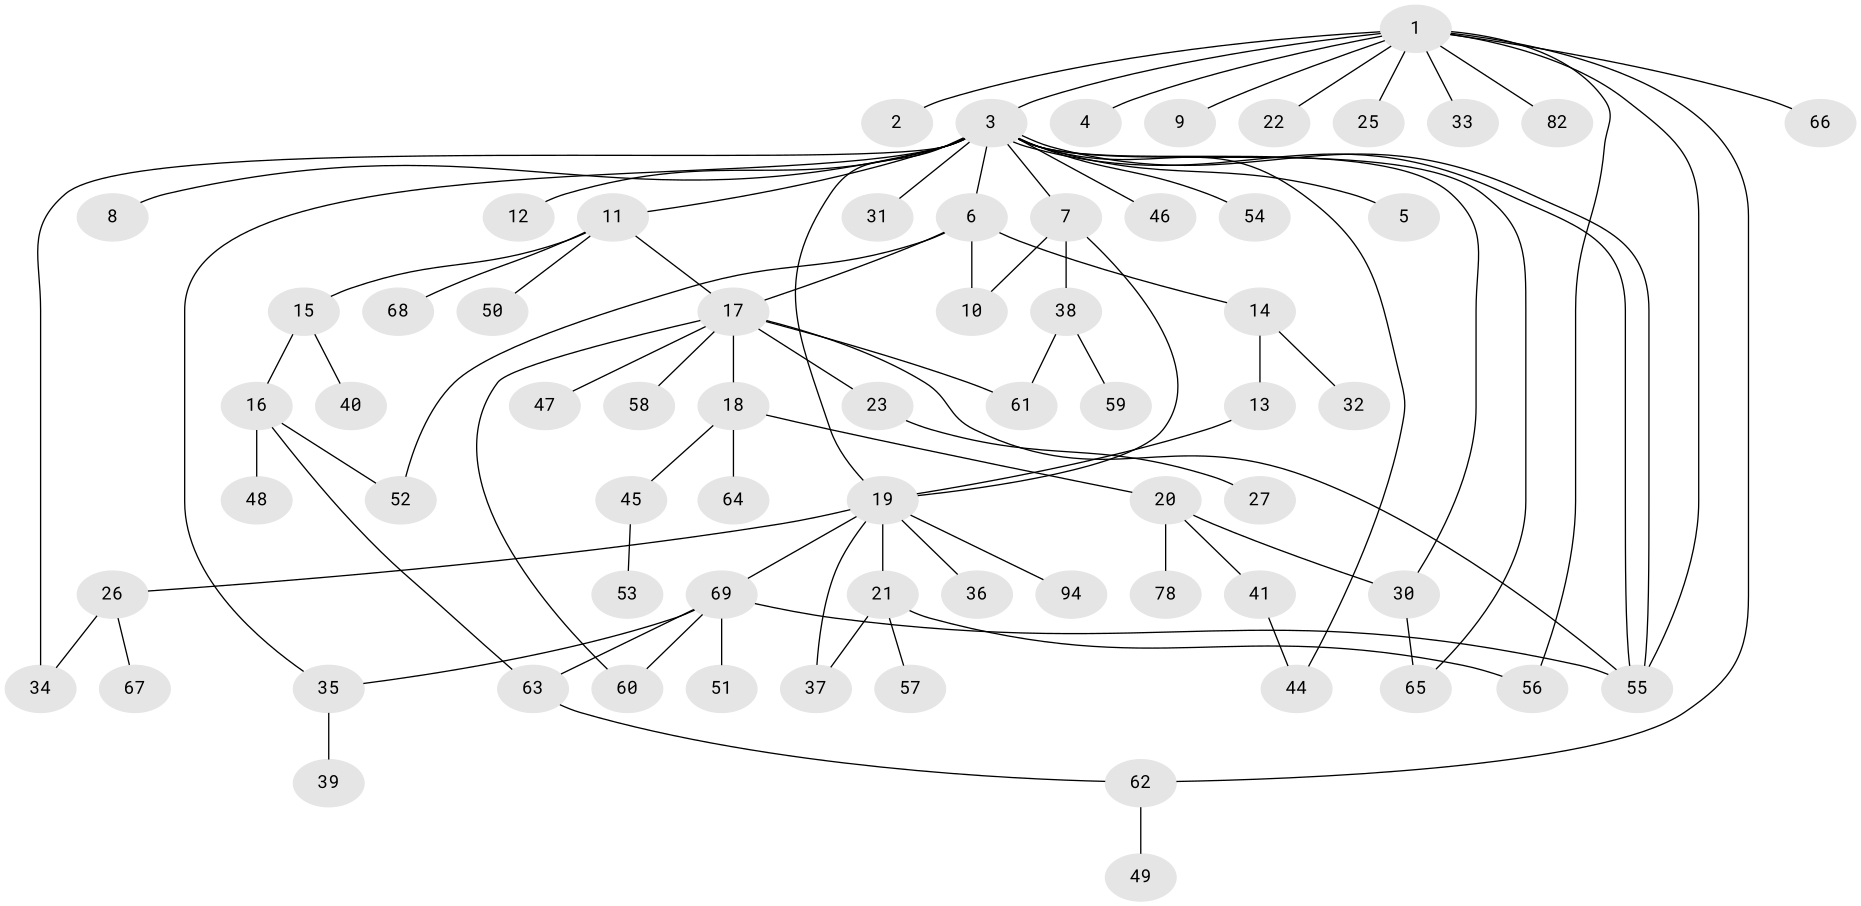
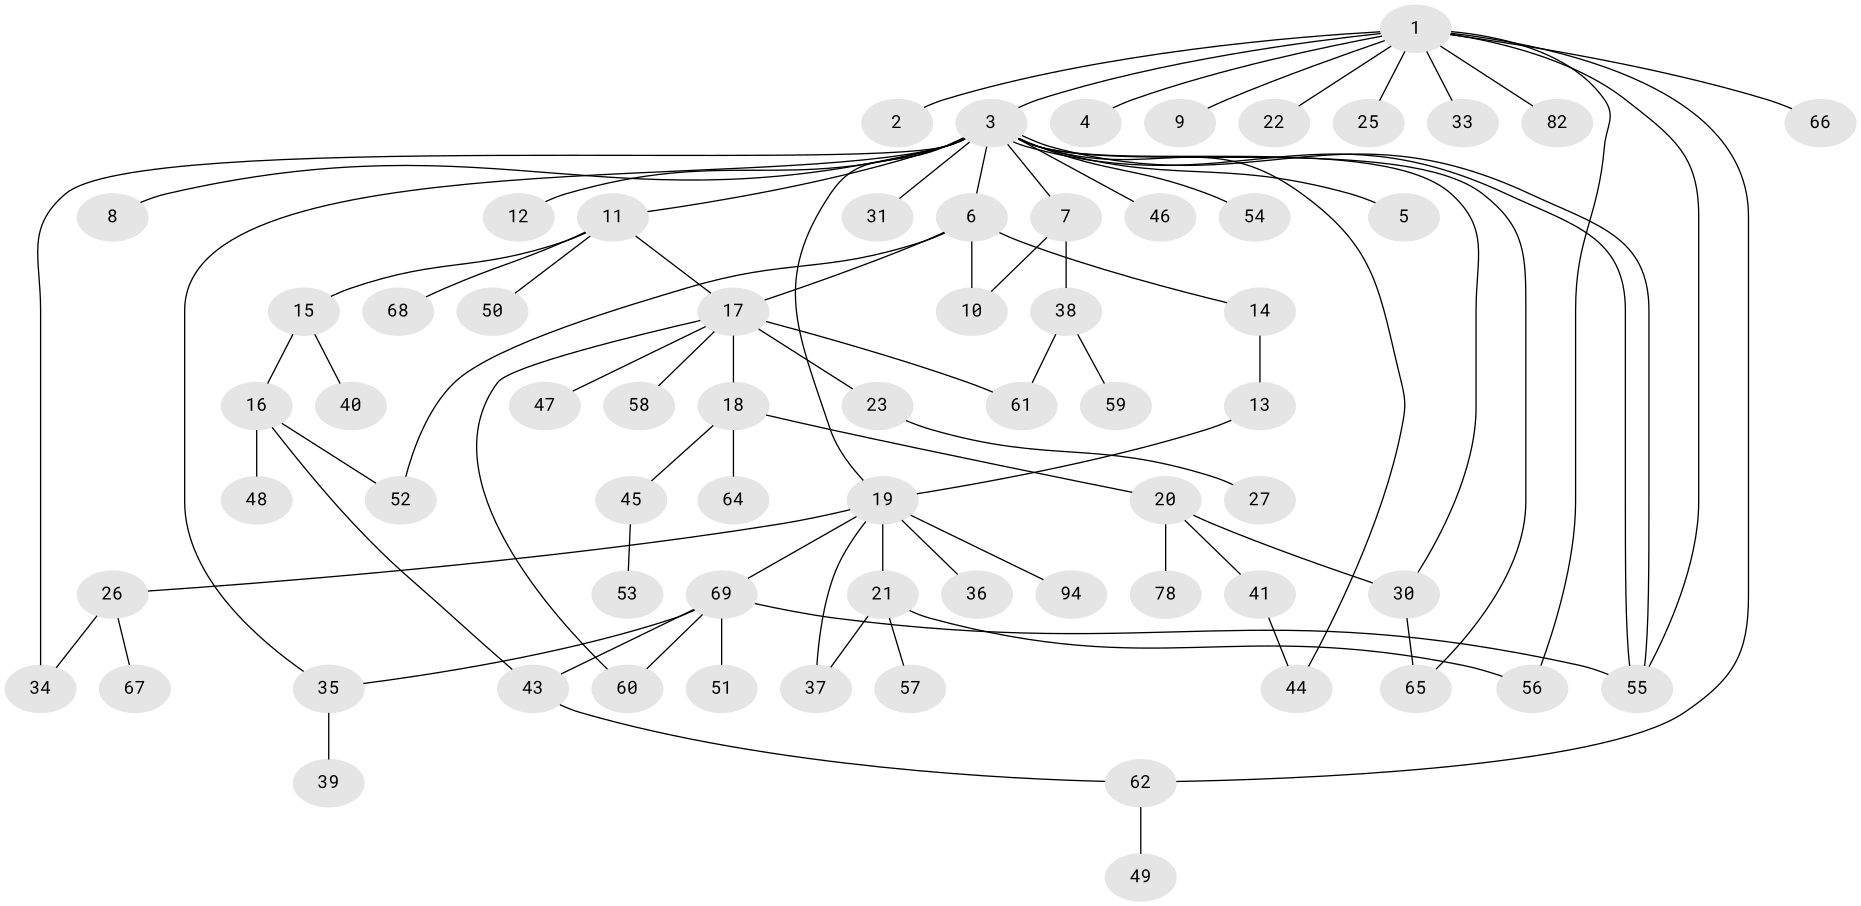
node "32": removed
edge "7" -- "19": removed
edge "17" -- "55": removed
node "63": label "63" -> "43"
